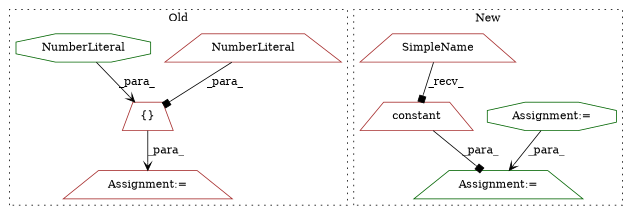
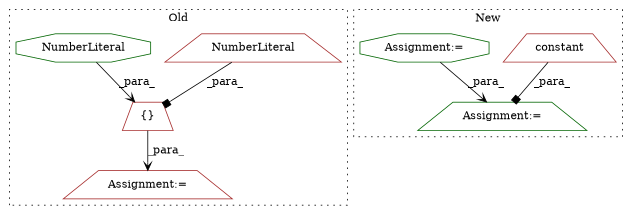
node "SimpleName": removed
